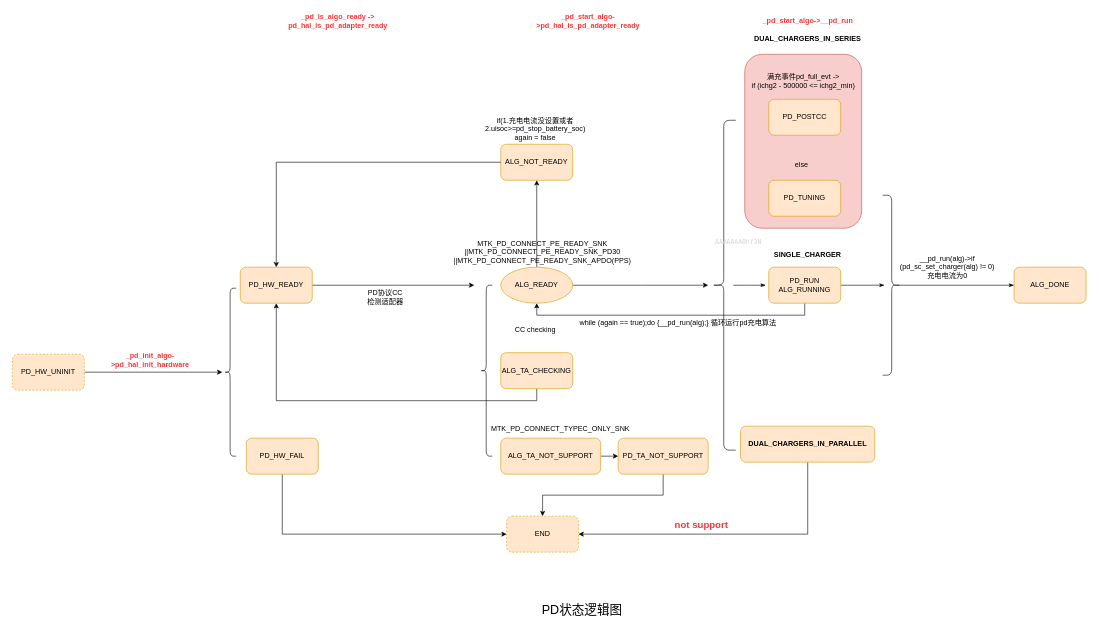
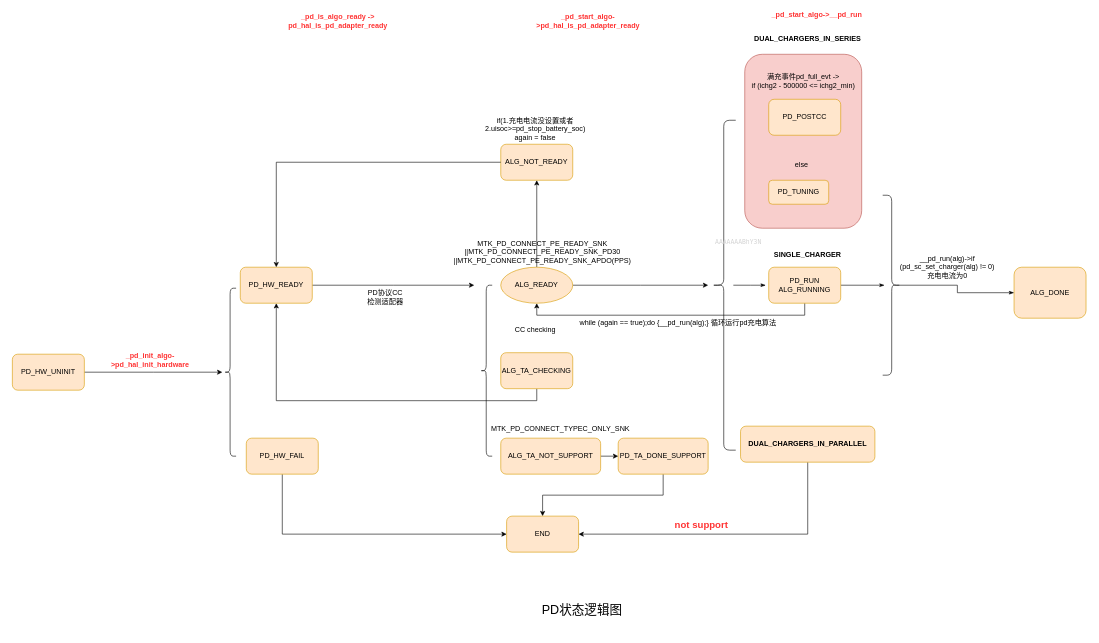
node "_pd_start_algo->__pd_run": moved (808, 21) -> (817, 15)
node "PD_TUNING": size 72x36 -> 60x24
node "ALG_DONE": size 72x36 -> 72x51
node "PD_HW_UNINIT": style dashed -> solid
node "PD_TA_NOT_SUPPORT": label "PD_TA_NOT_SUPPORT" -> "PD_TA_DONE_SUPPORT"
node "END": style dashed -> solid
